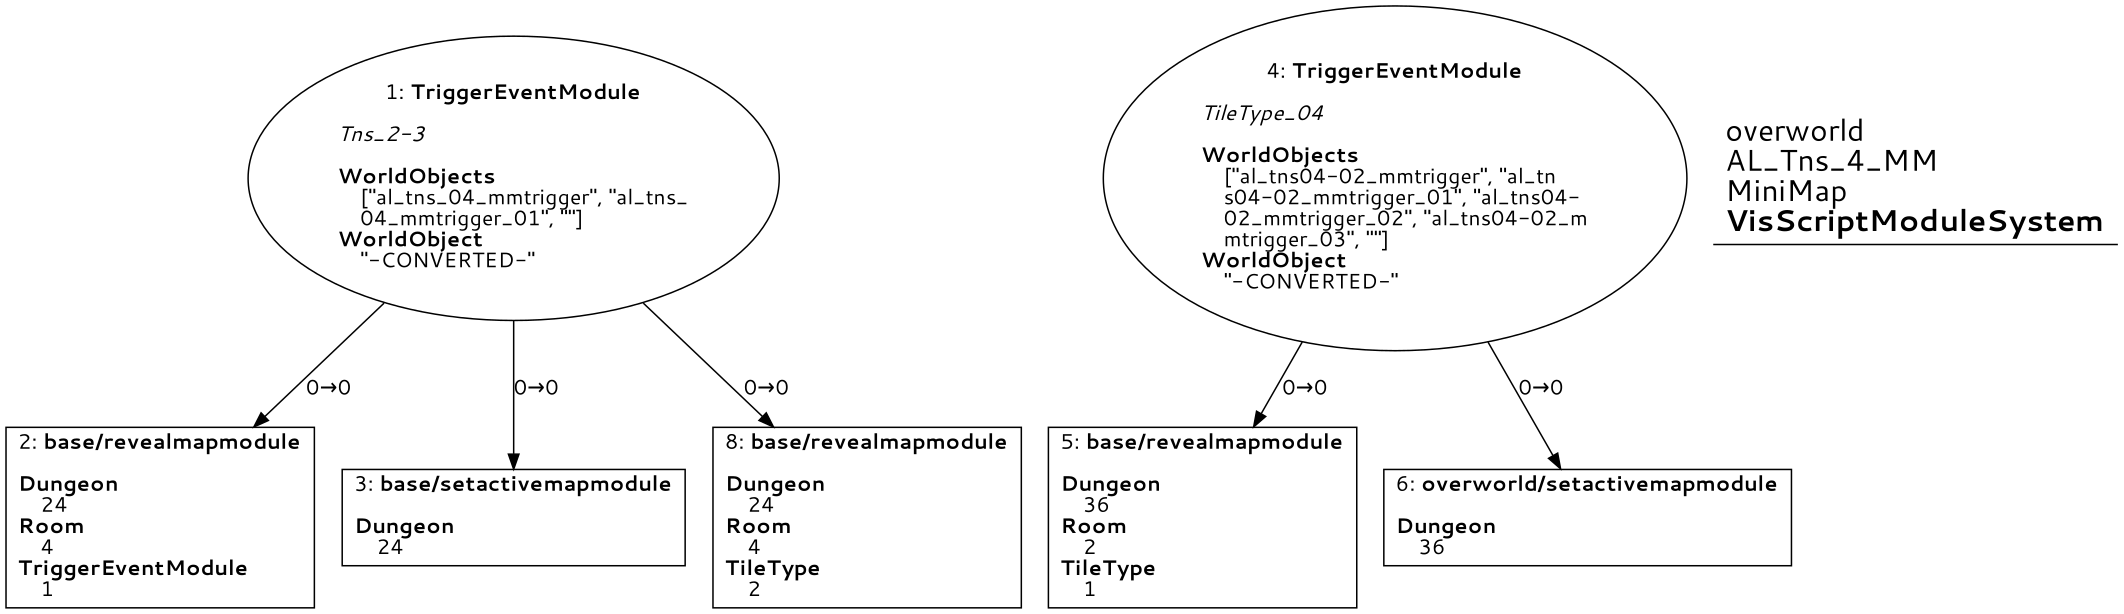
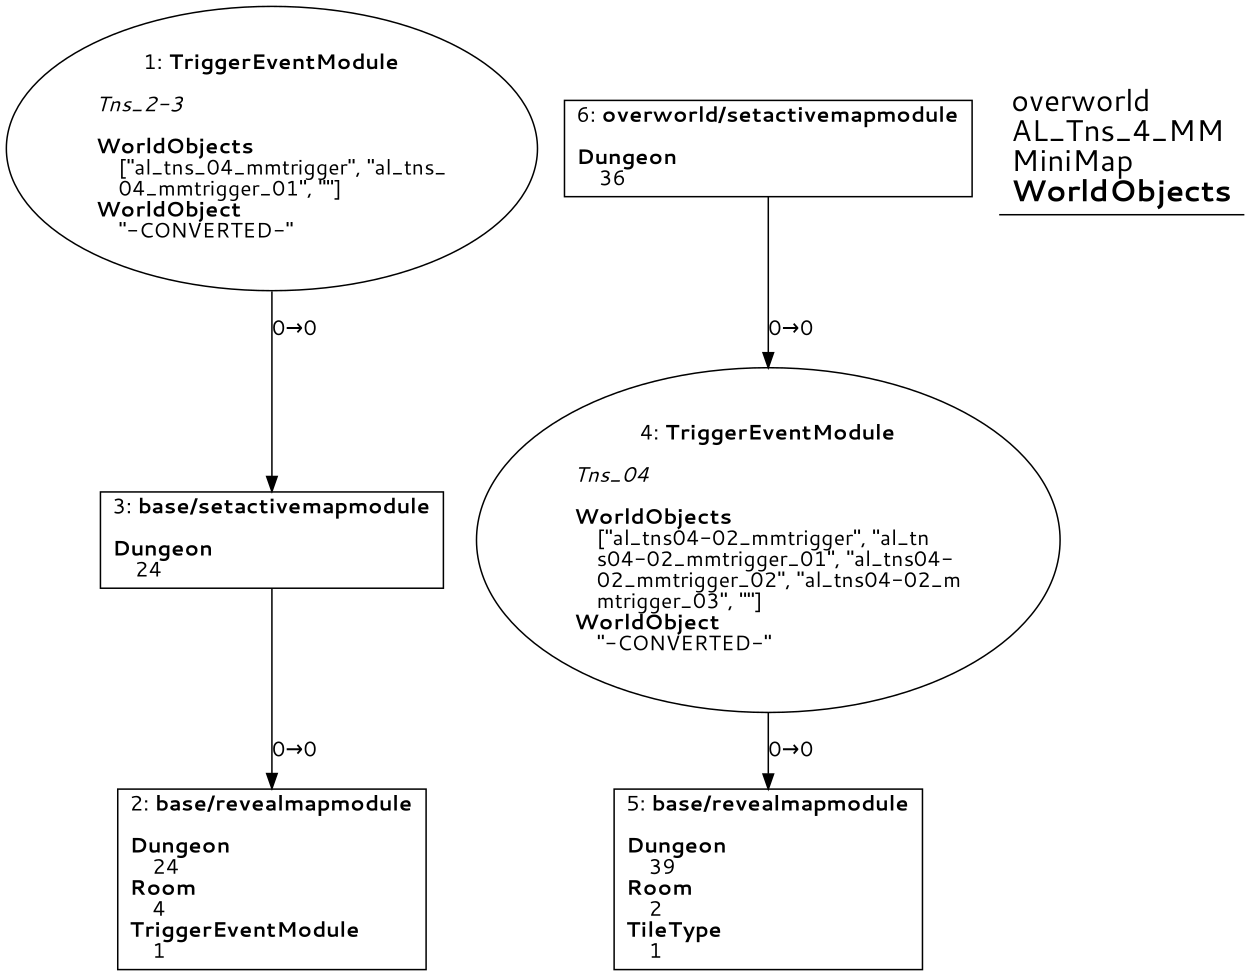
node "4:": text "TileType_04" -> "Tns_04"
node "overworld": text "VisScriptModuleSystem" -> "WorldObjects"
edge "1:" -> "2:": now "3:" -> "2:"
edge "4:" -> "6:": reversed
node "5:": text "36" -> "39"
node "8:": removed
